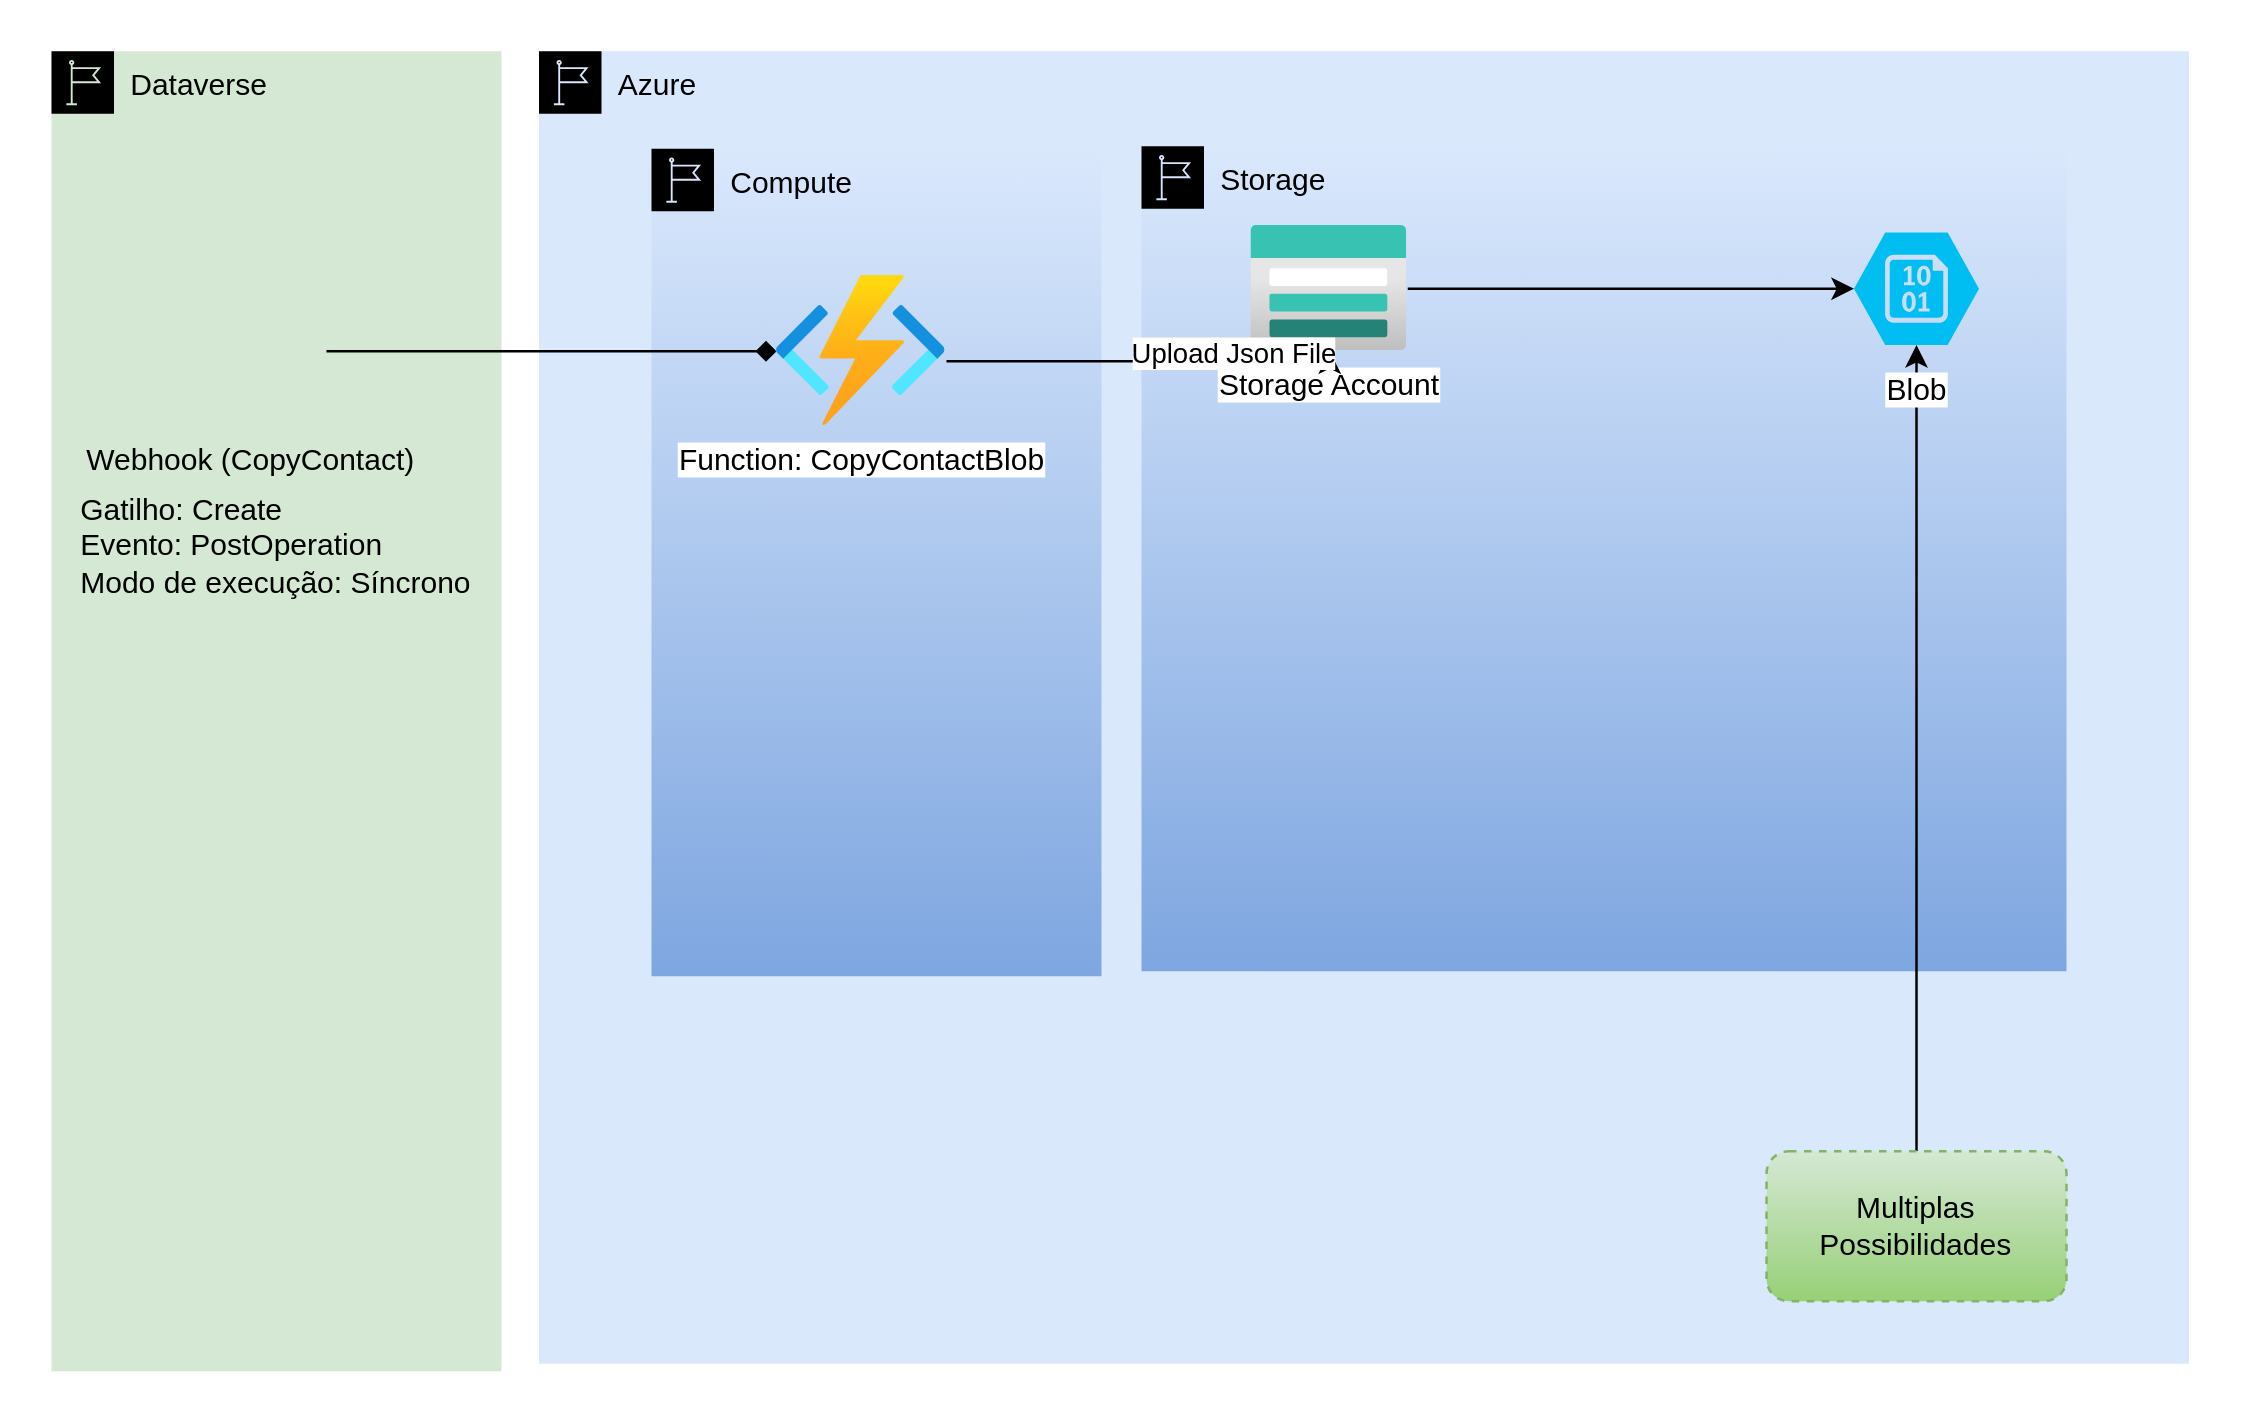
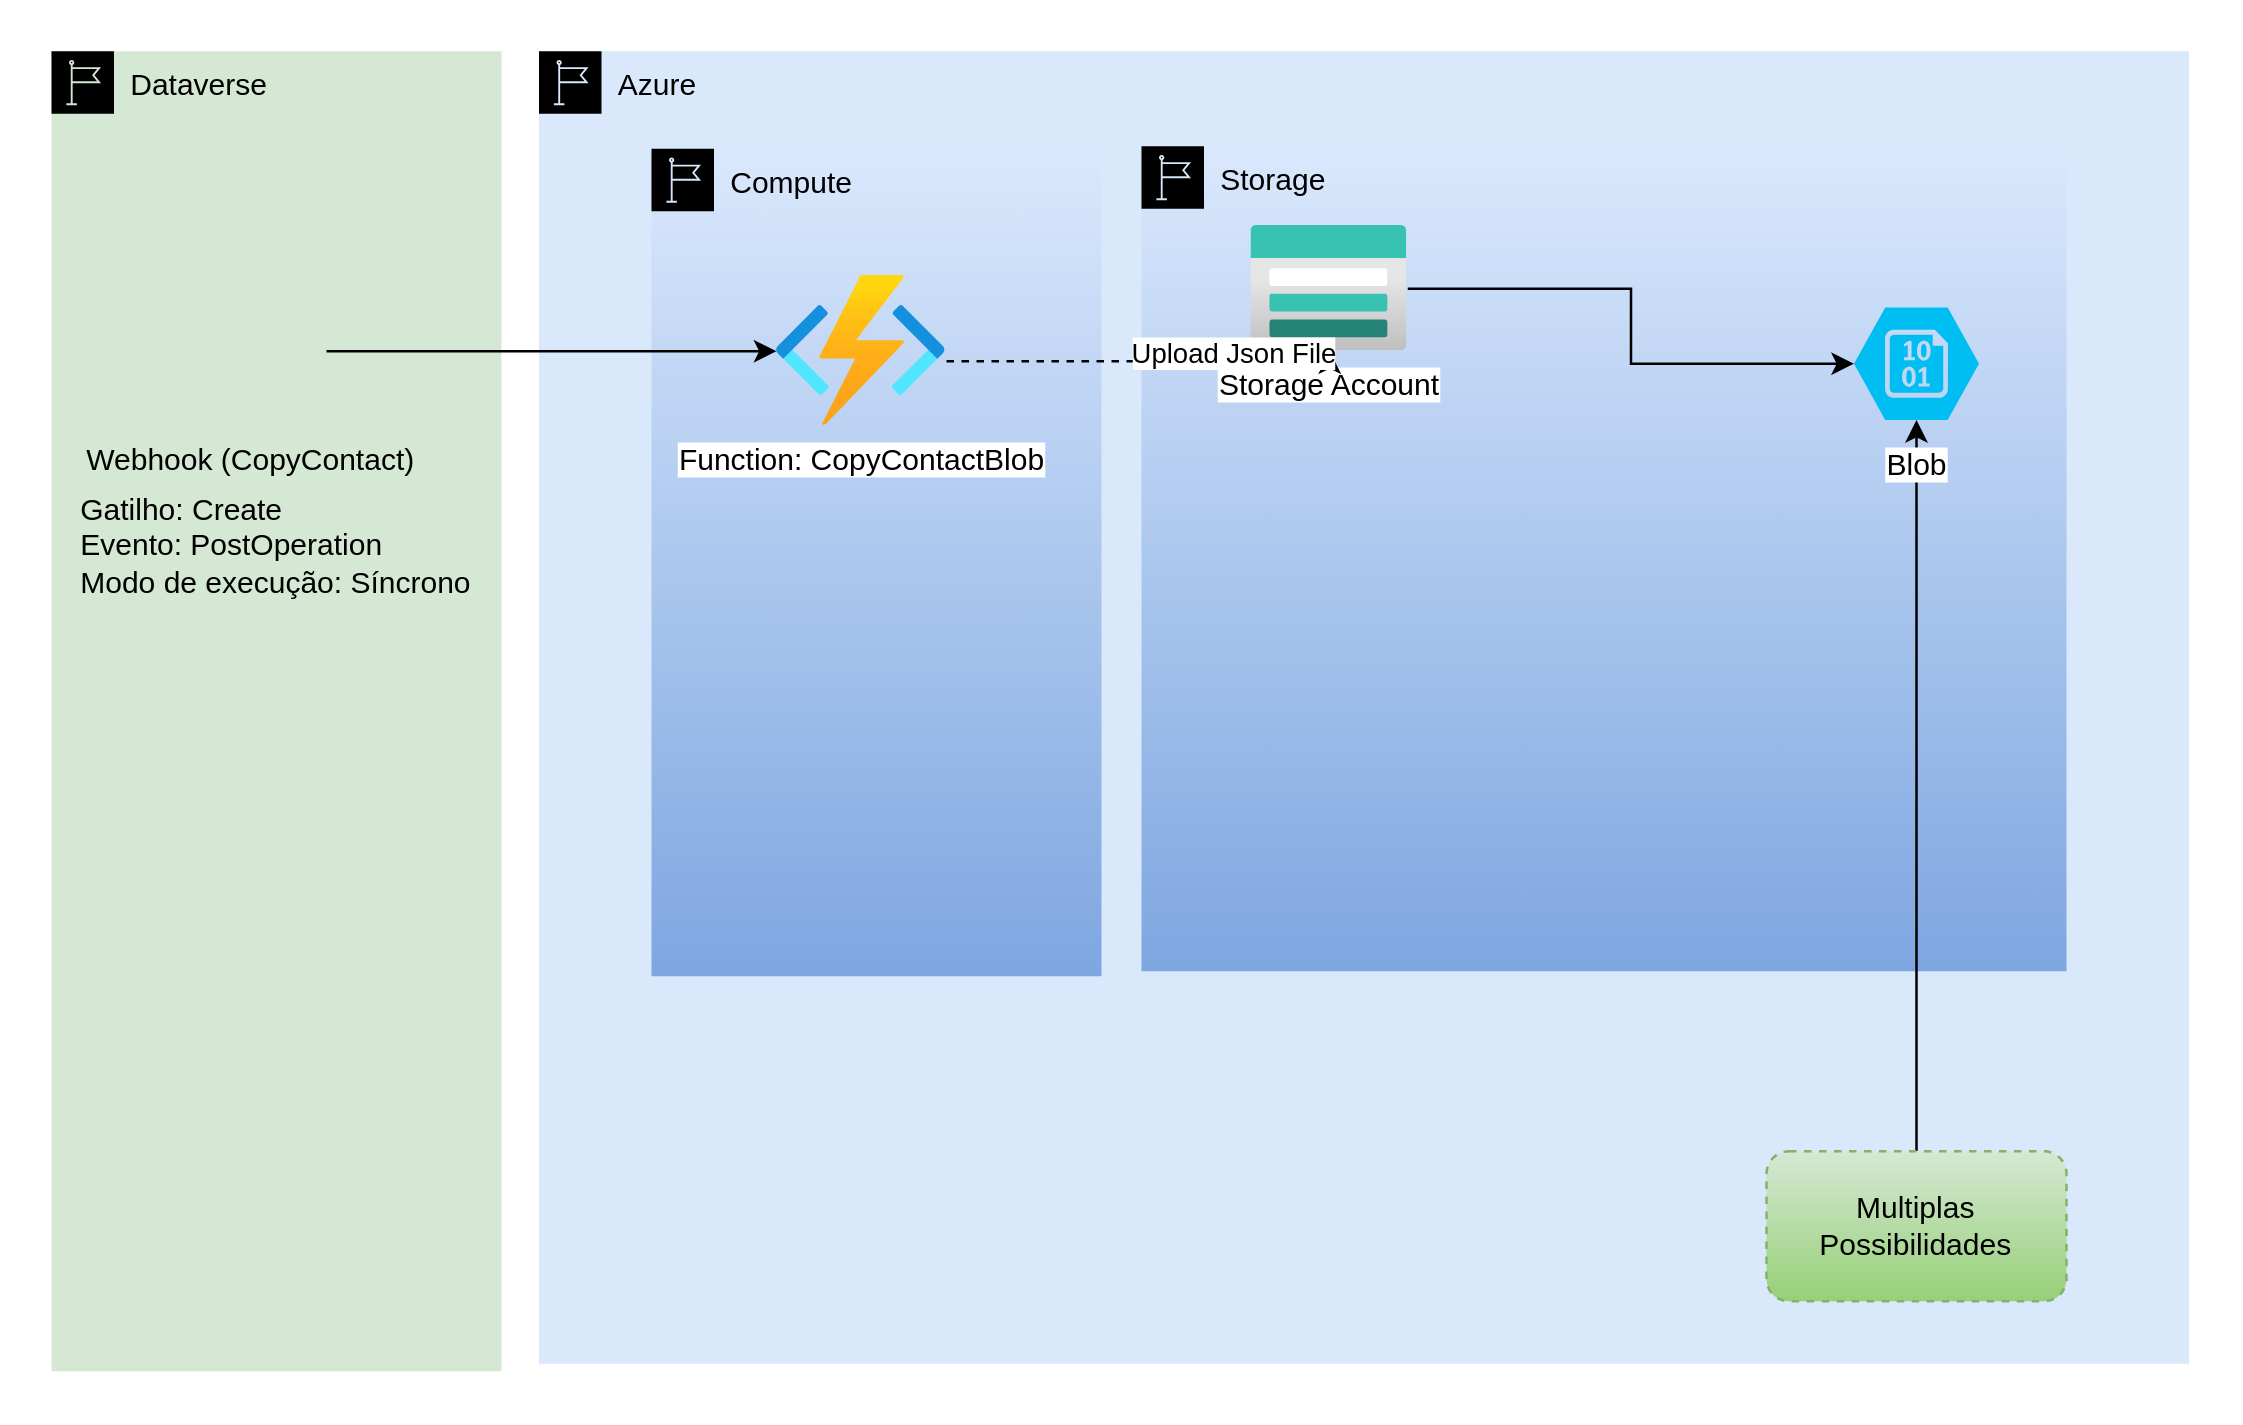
node "Blob": moved (1916, 289) -> (1916, 364)
edge "Webhook (CopyContact)" -> "Function: CopyContactBlob": arrowhead diamond -> classic
edge "Function: CopyContactBlob" -> "Storage Account": style solid -> dashed
